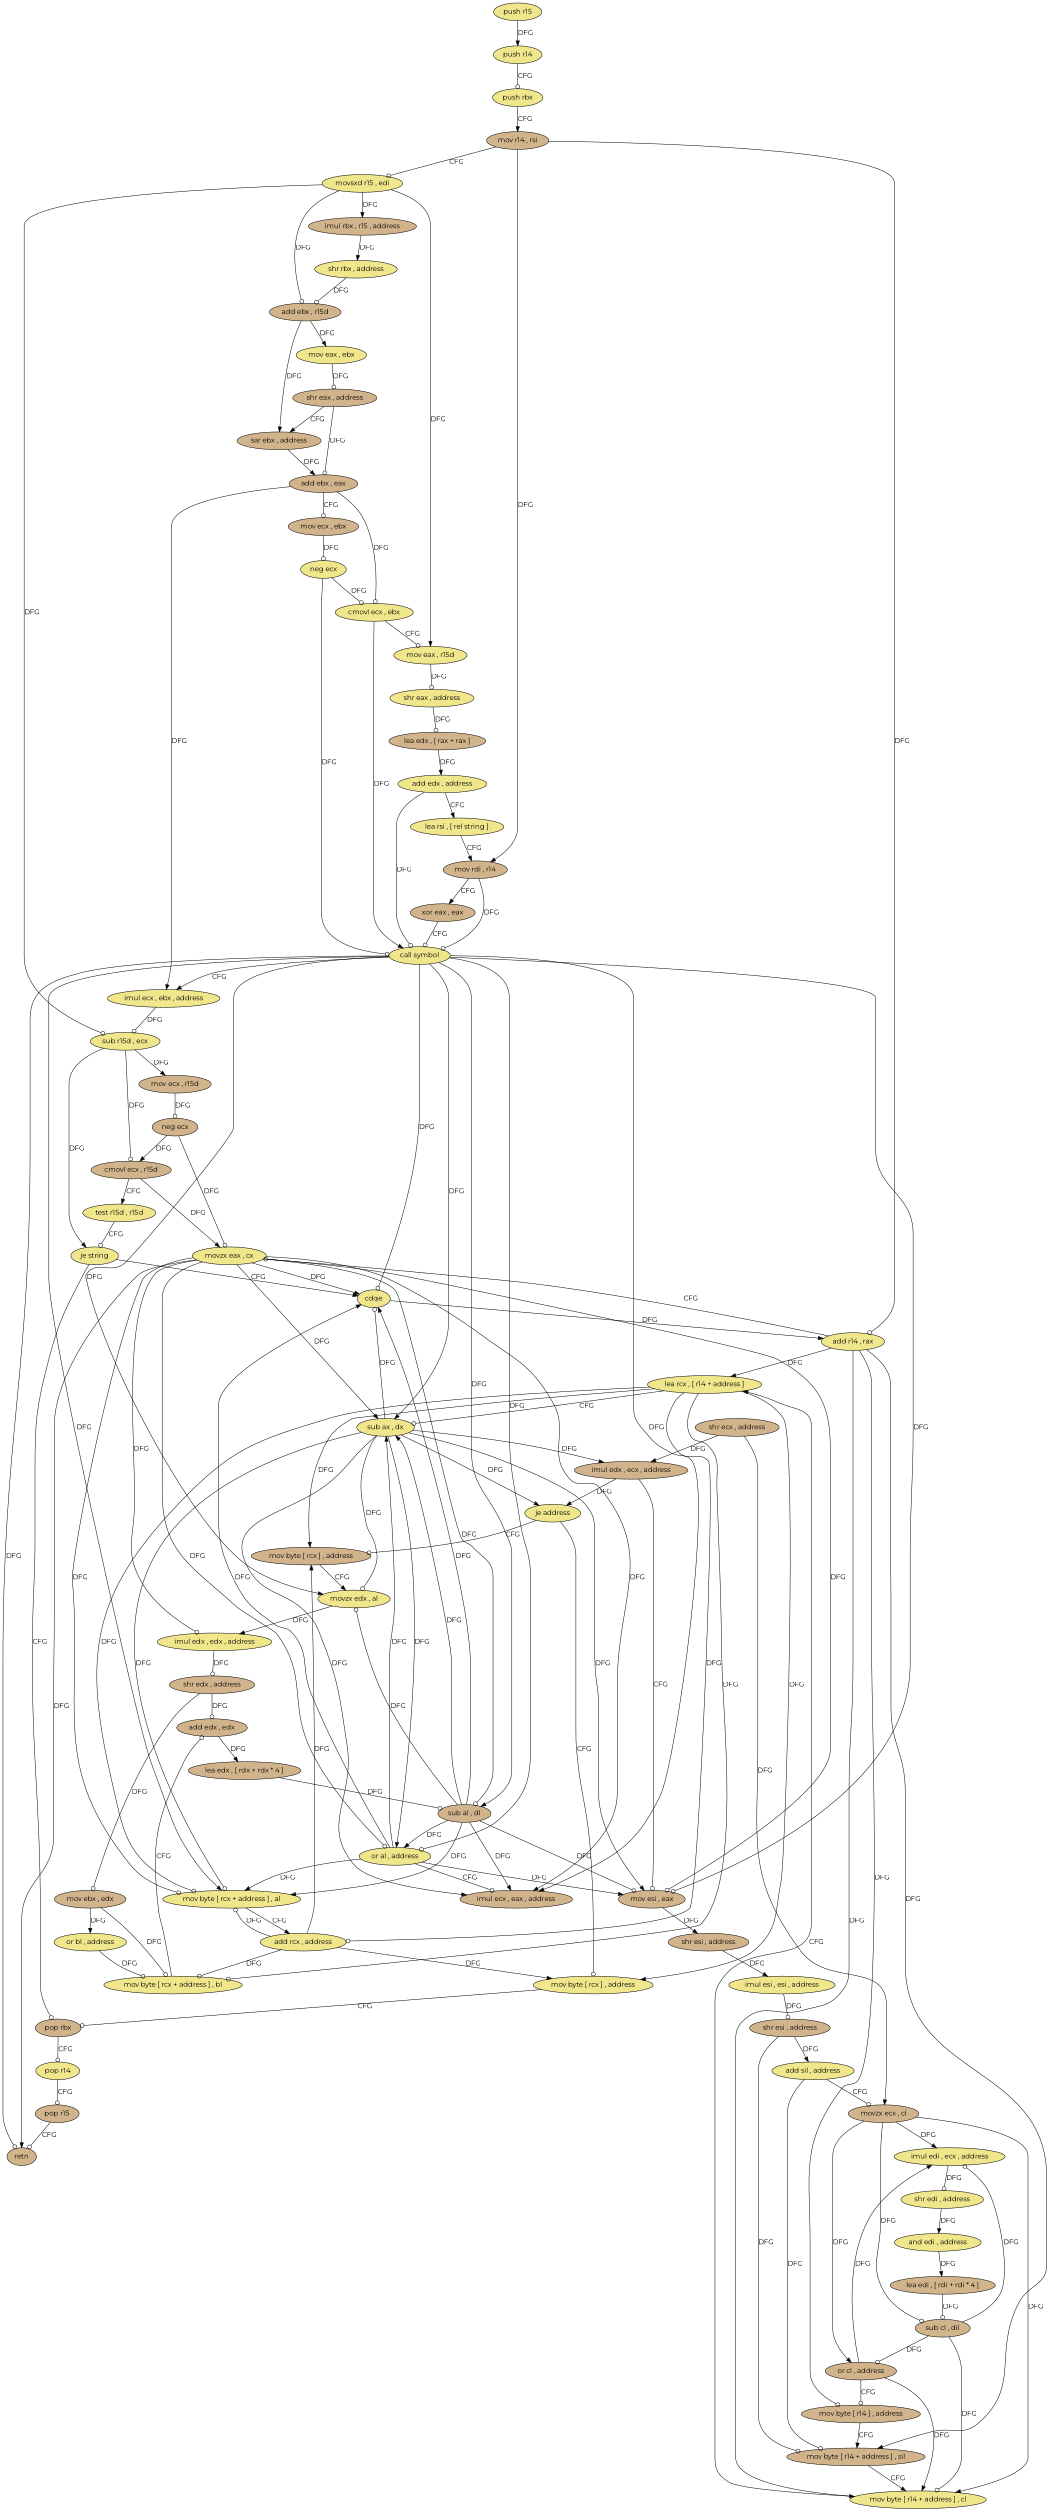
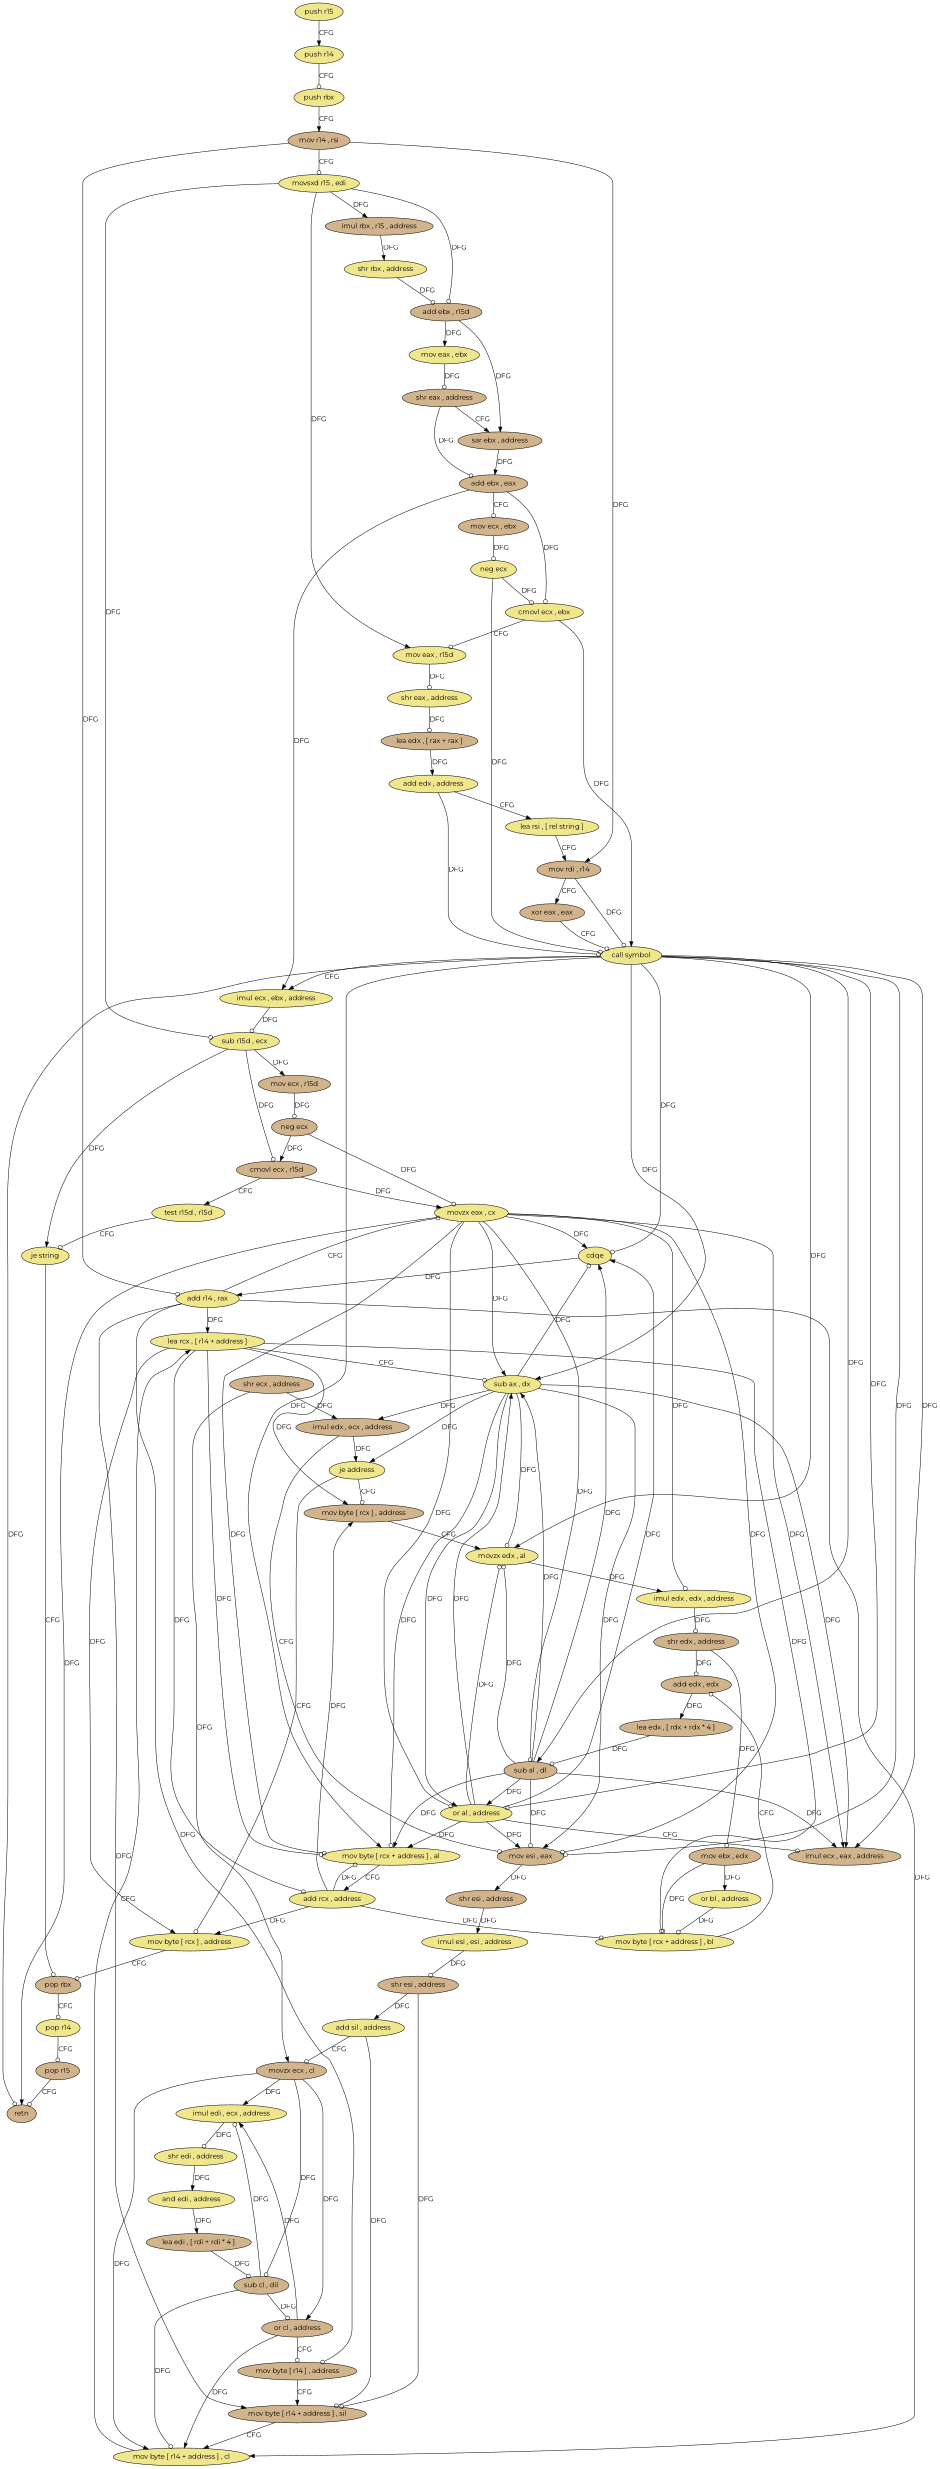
edge "push r15" -> "push r14": label "DFG" -> "CFG"
edge "je string" -> "cdqe": removed, label "CFG"
edge "or al , address" -> "movzx edx , al": added, label "DFG"
